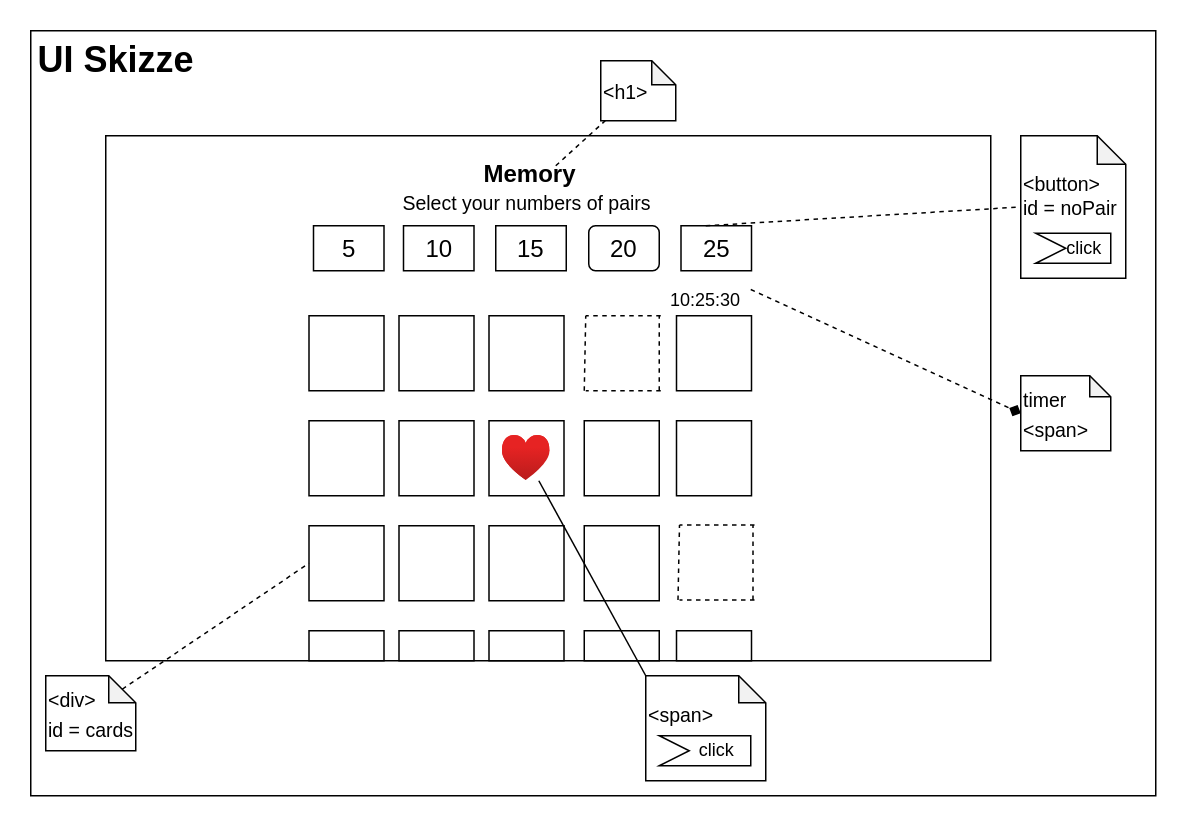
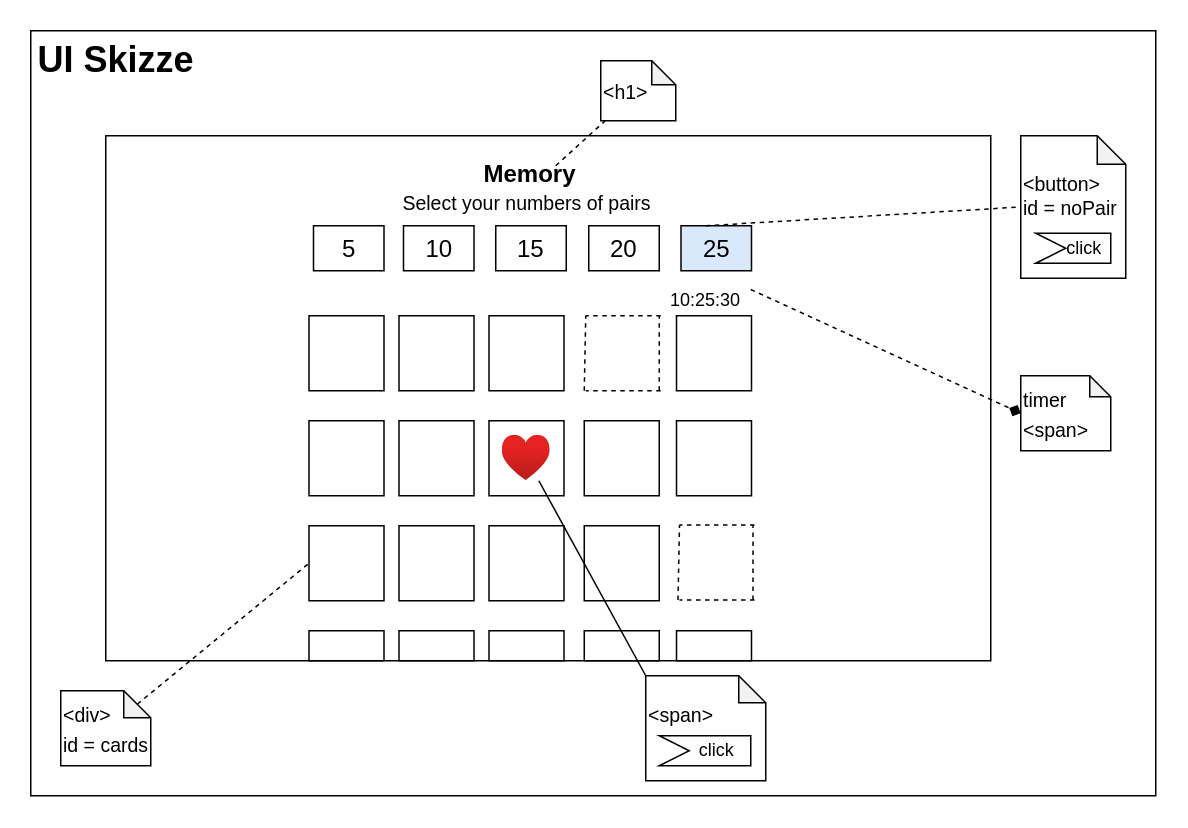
node "20": shape rounded rectangle -> rectangle
node "25": fillcolor #ffffff -> #dae8fc
node "<div> id = cards": moved (91, 713) -> (106, 728)
